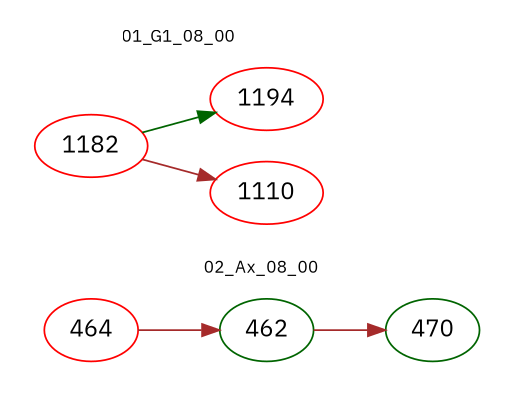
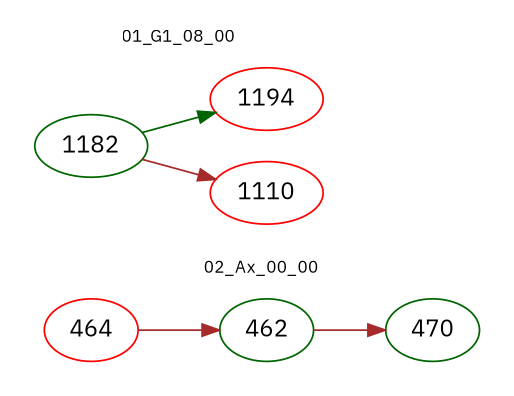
node "1182": color red -> darkgreen
cluster "02_Ax_08_00": label "02_Ax_08_00" -> "02_Ax_00_00"
